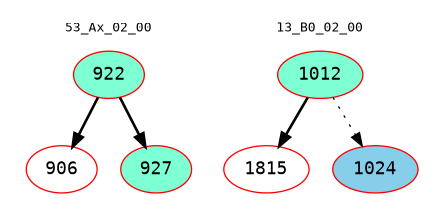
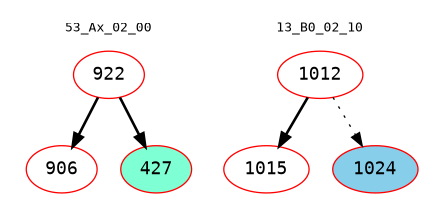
cluster "13_B0_02_00": label "13_B0_02_00" -> "13_B0_02_10"
node "922": fillcolor aquamarine -> white
node "1012": fillcolor aquamarine -> white
node "927": label "927" -> "427"
node "1815": label "1815" -> "1015"
